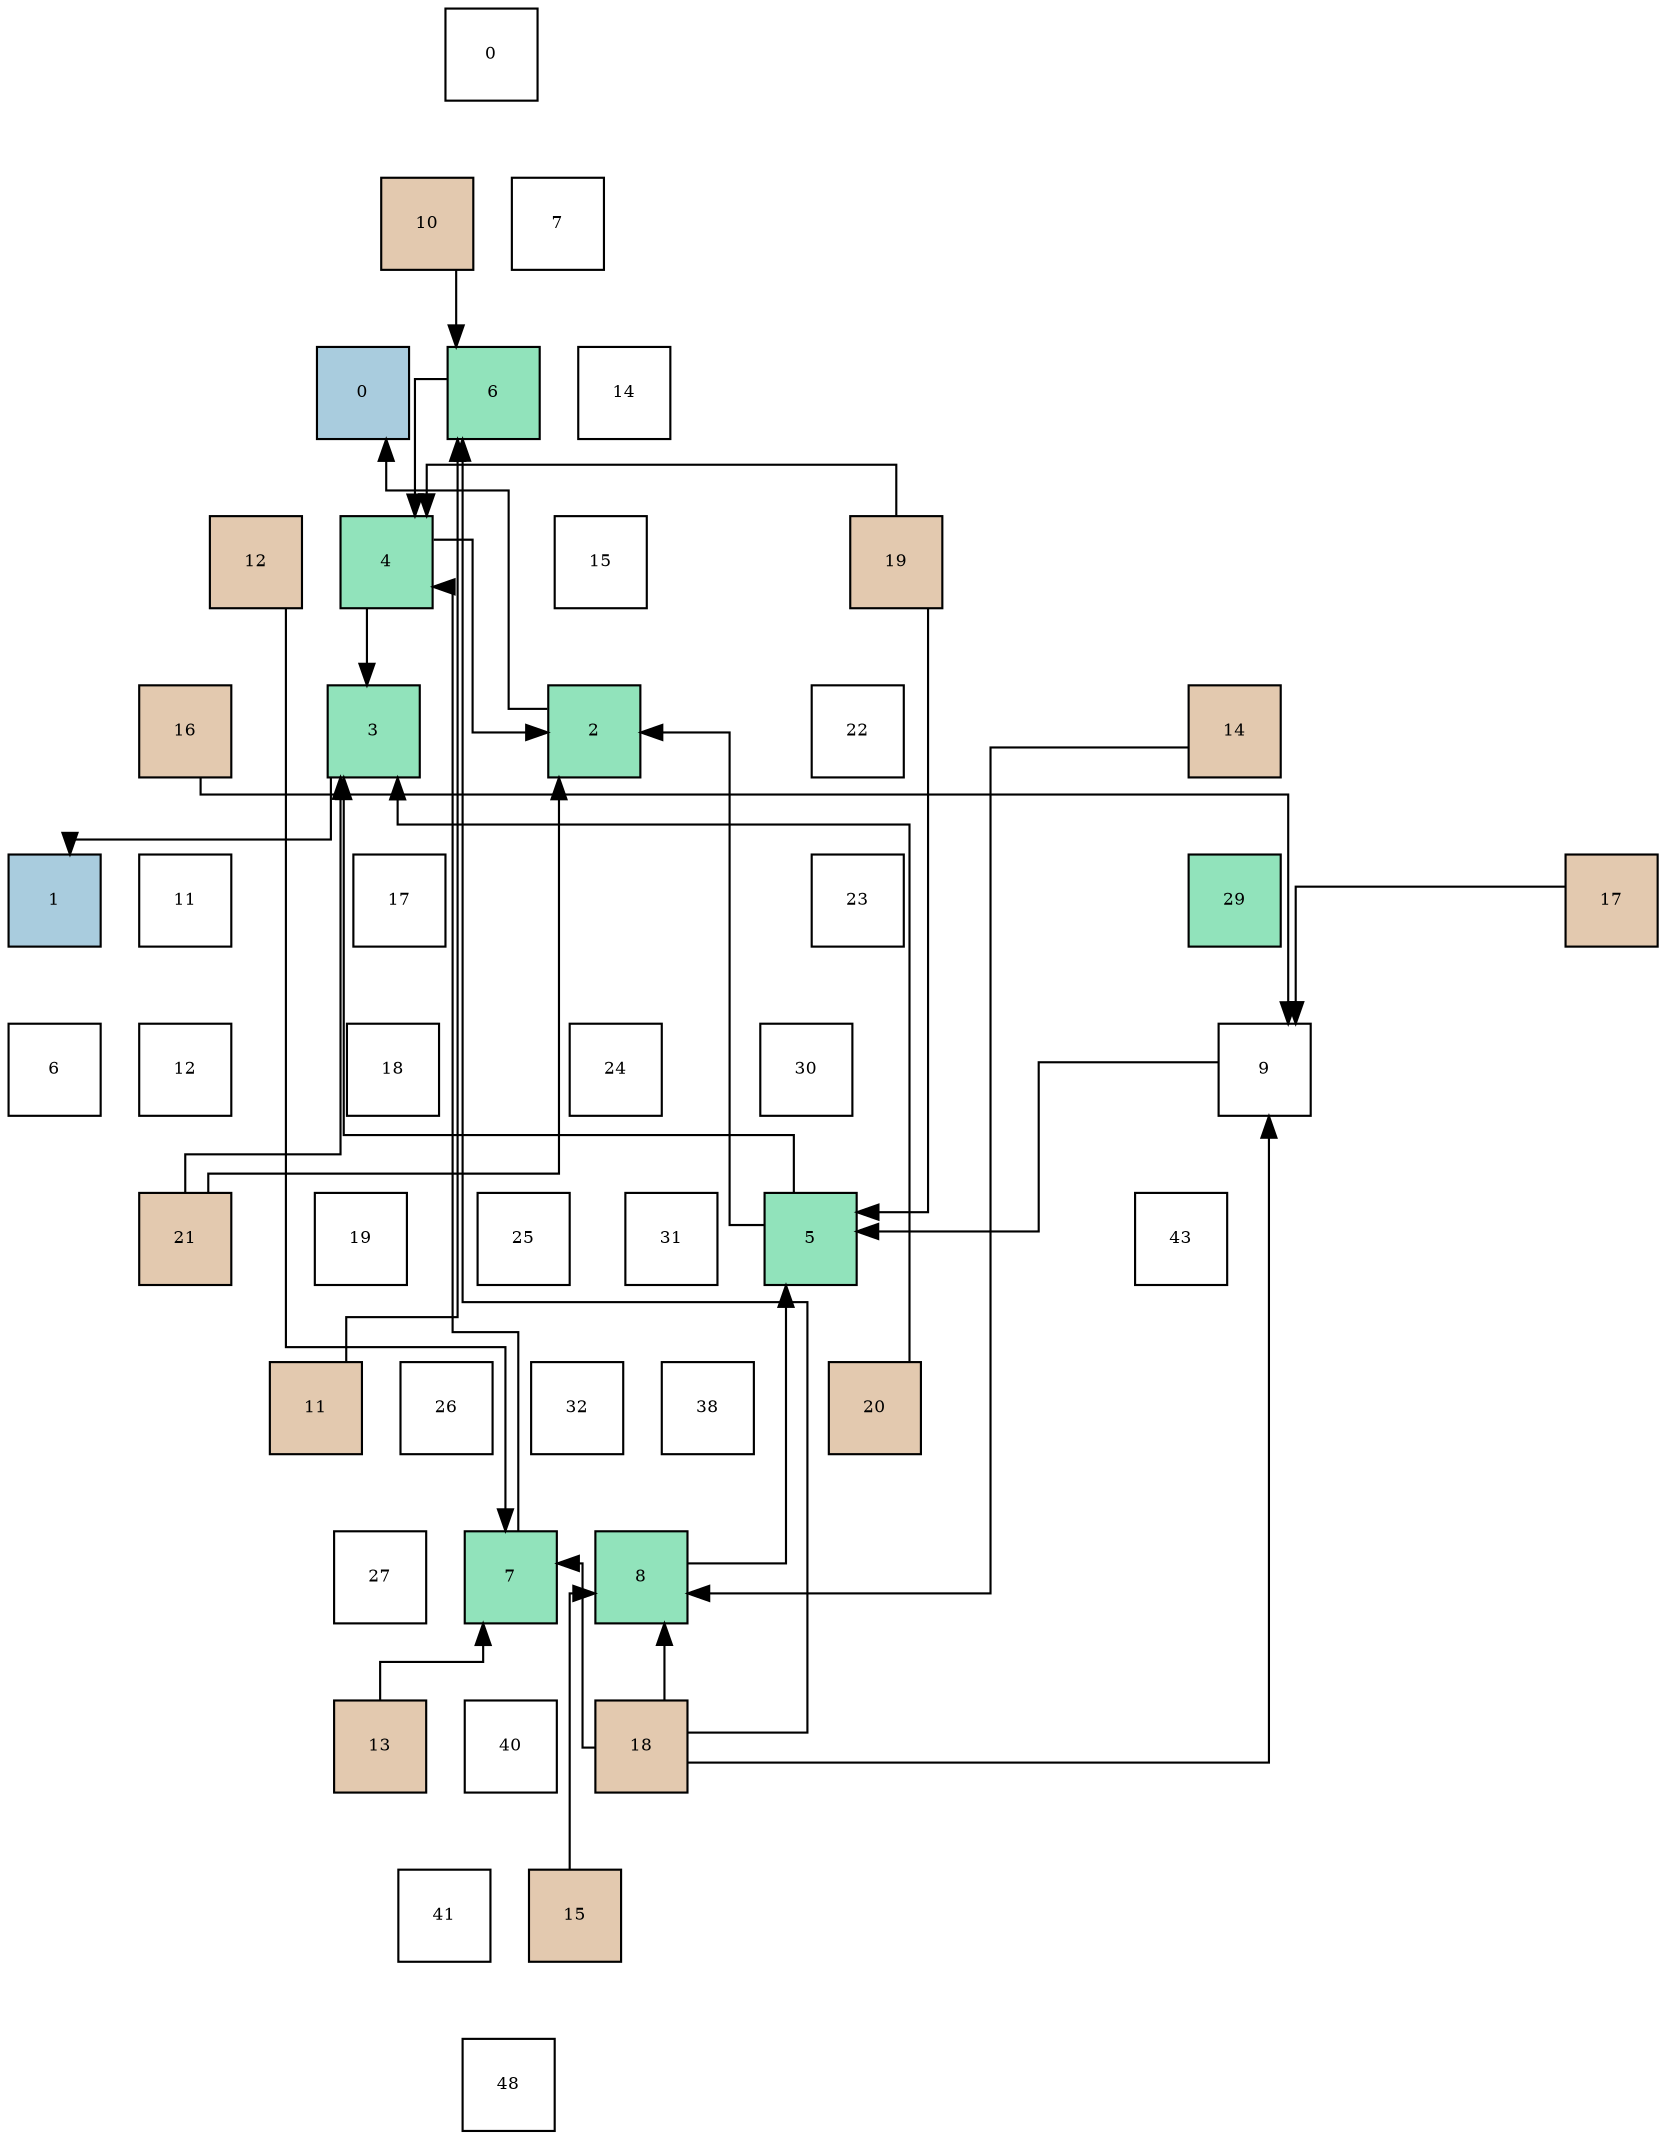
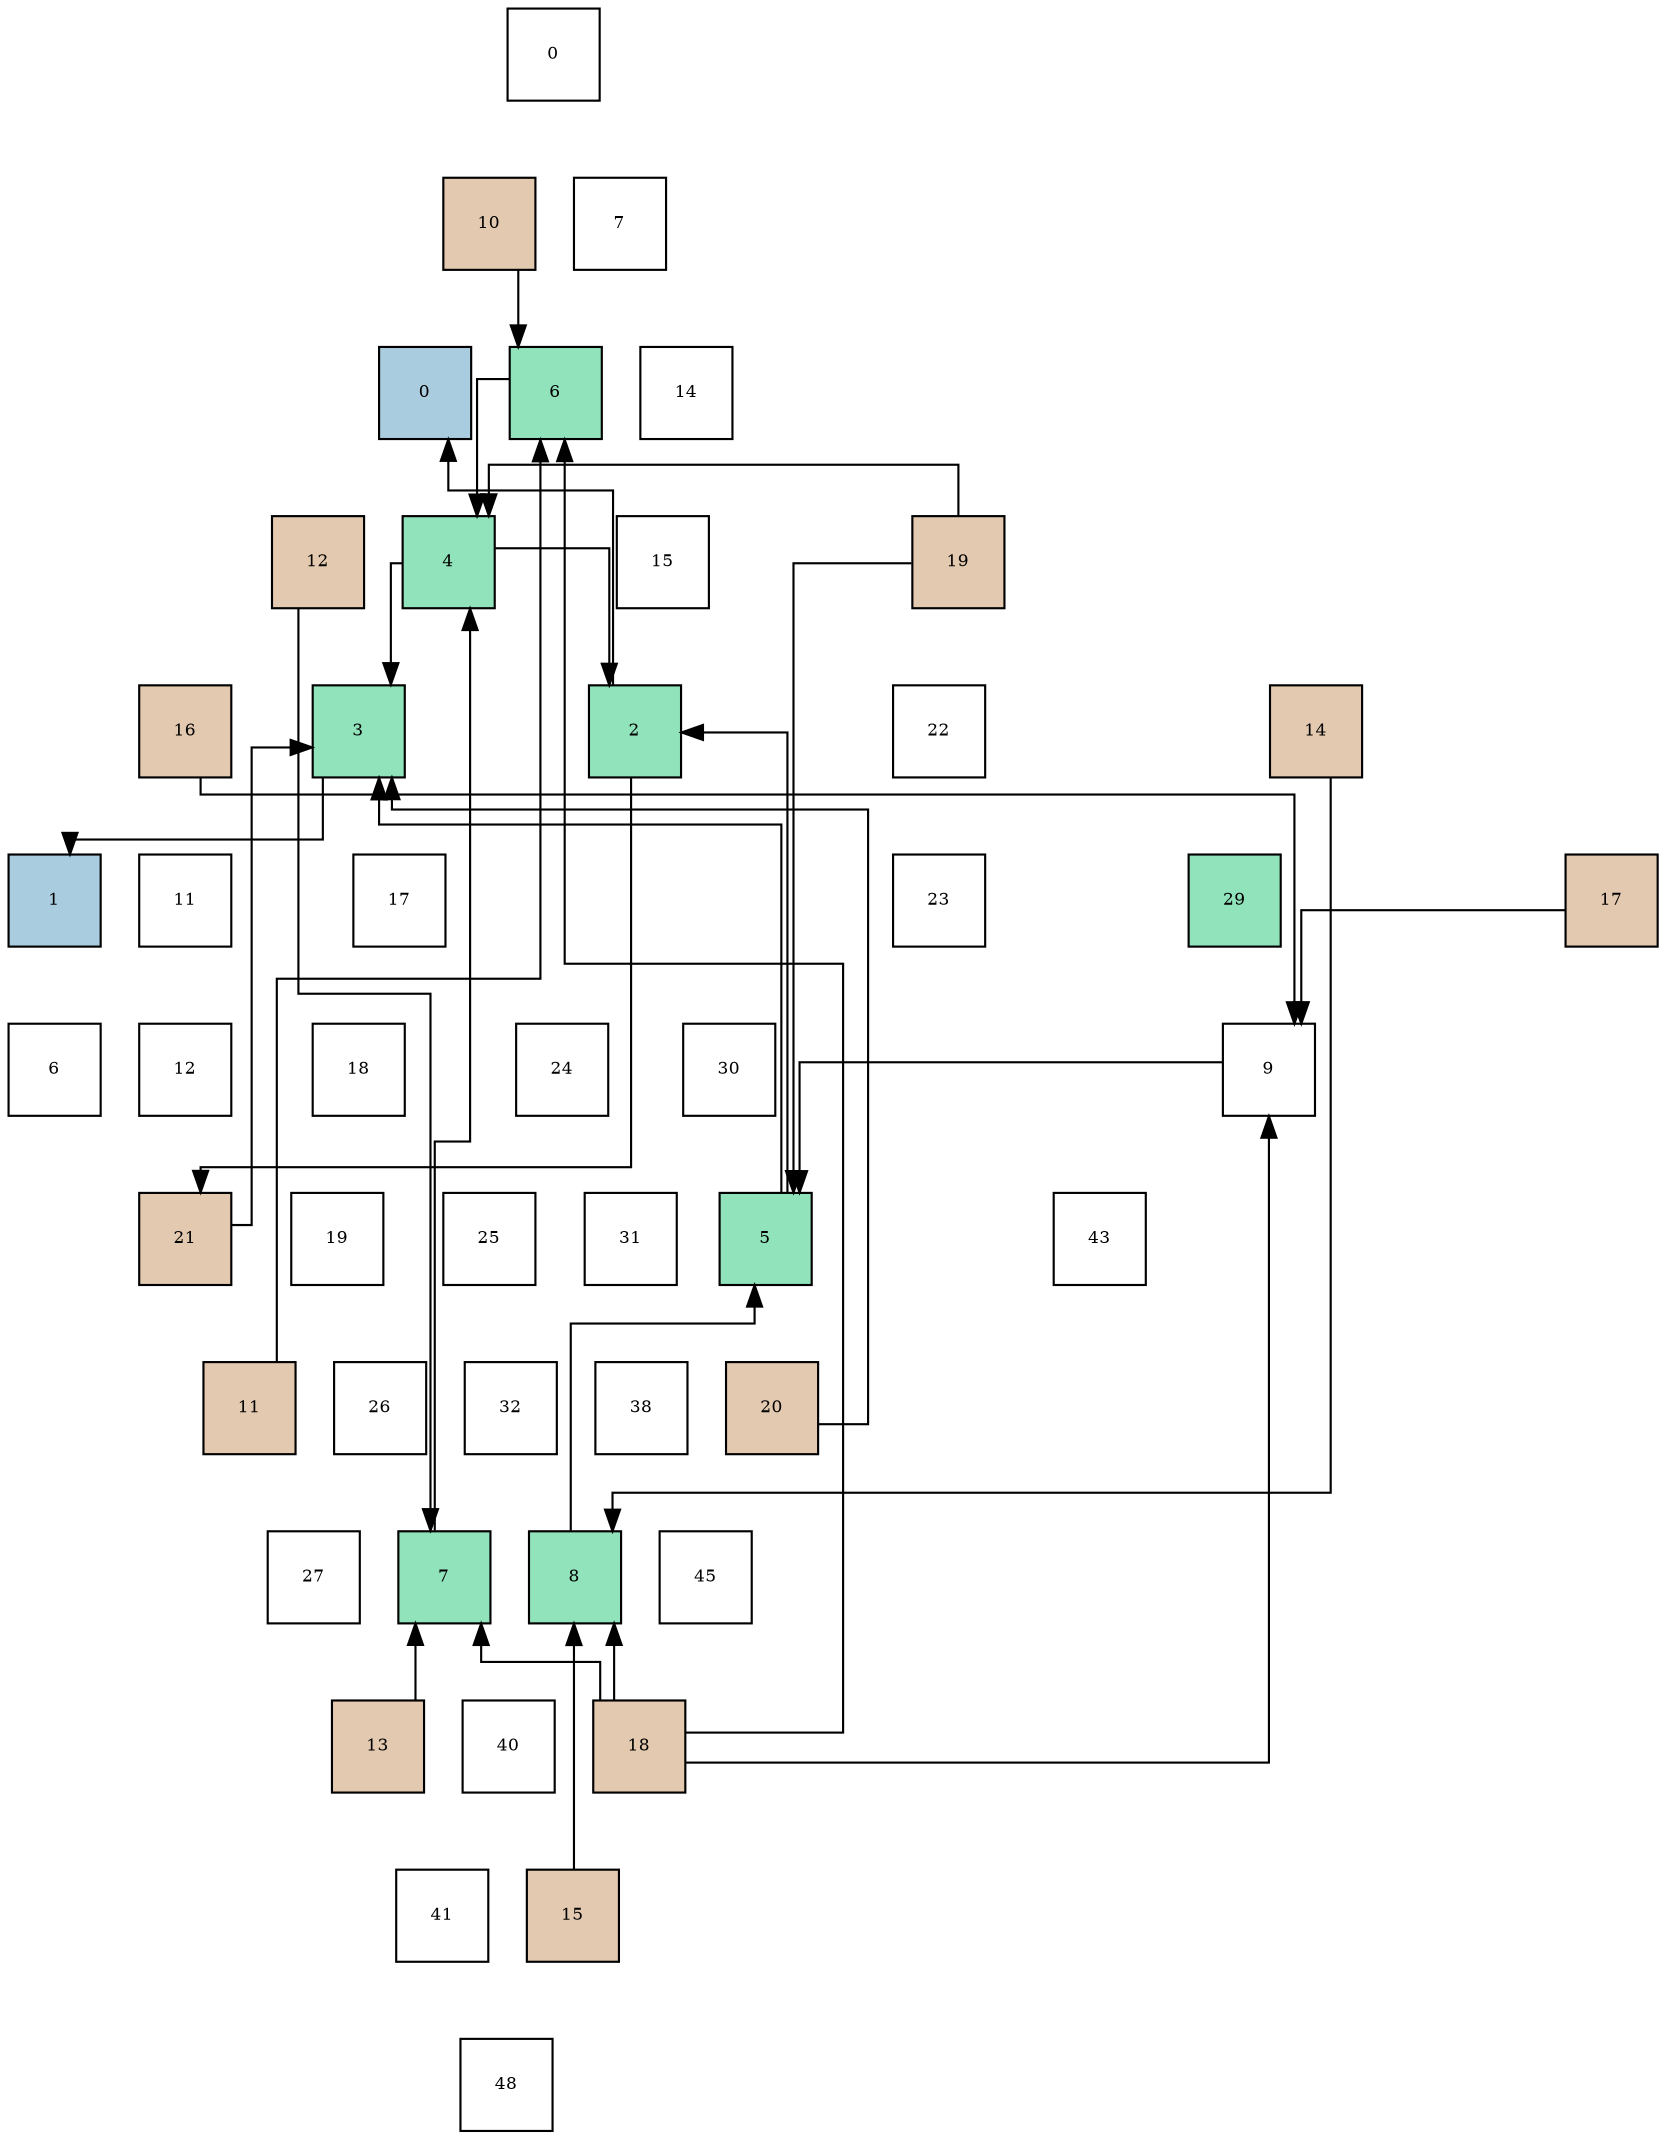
edge "21" -> "2": reversed
node "45": added
